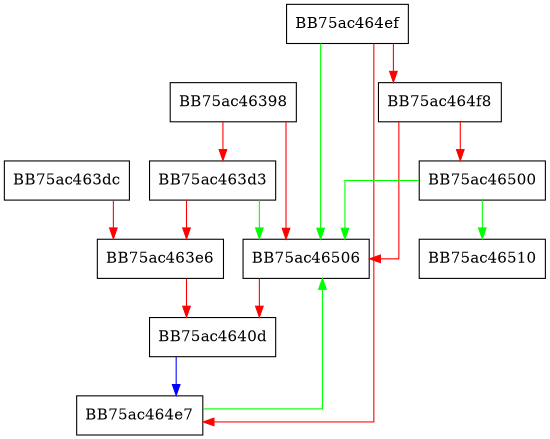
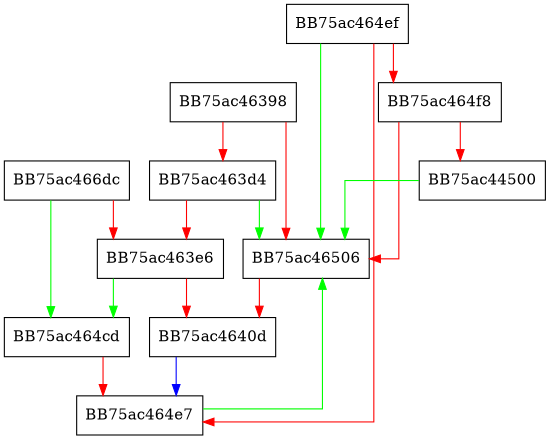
node "BB75ac463dc": label "BB75ac463dc" -> "BB75ac466dc"
node "BB75ac463d3": label "BB75ac463d3" -> "BB75ac463d4"
node "BB75ac46500": label "BB75ac46500" -> "BB75ac44500"
node "BB75ac46510": removed
node "BB75ac464cd": added
